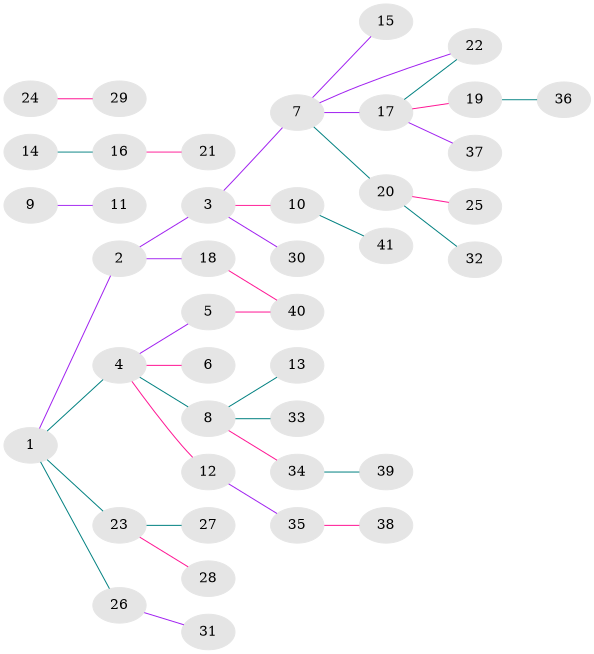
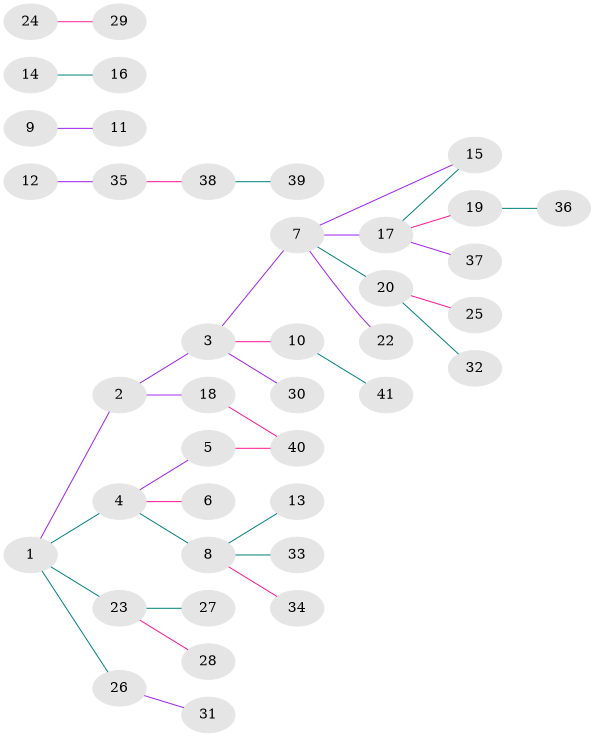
edge "22" -- "17": now "15" -- "17"
node "21": removed
edge "4" -- "12": removed
edge "34" -- "39": now "38" -- "39"
